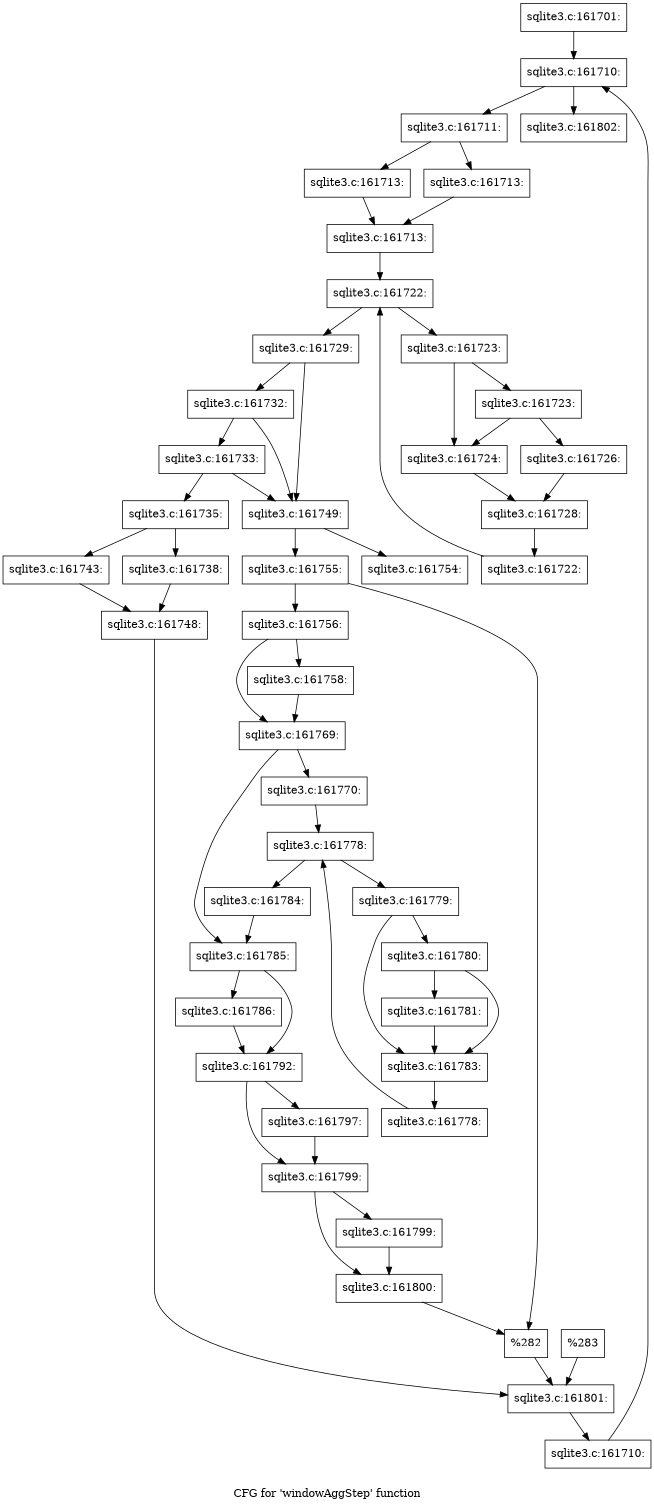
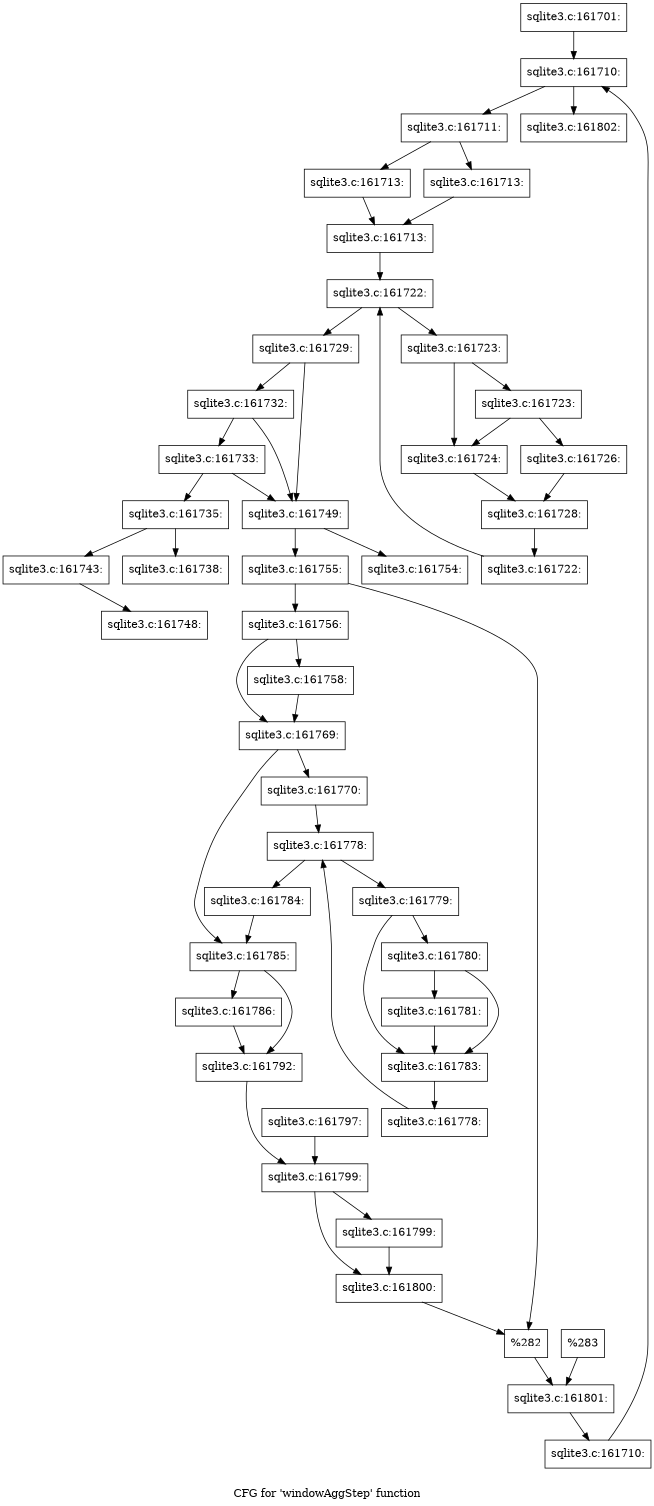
edge "sqlite3.c:161738:" -> "sqlite3.c:161748:": removed
edge "sqlite3.c:161792:" -> "sqlite3.c:161797:": removed
edge "sqlite3.c:161748:" -> "sqlite3.c:161801:": removed
